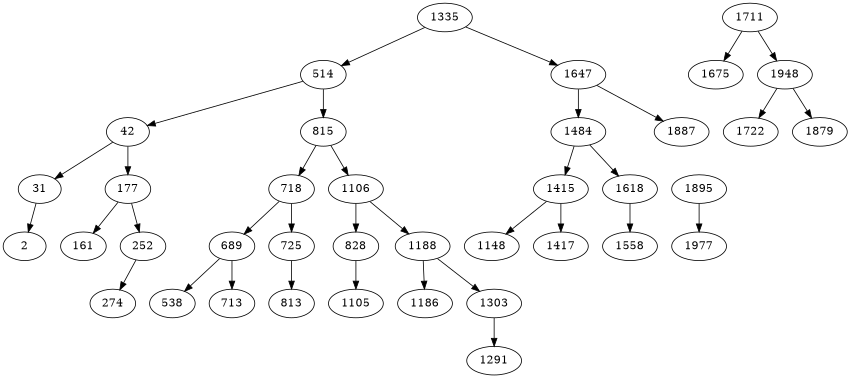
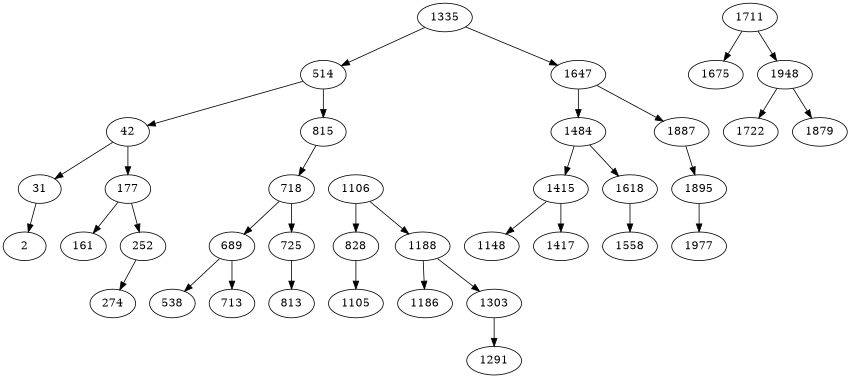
edge "815" -> "1106": removed
edge "1887" -> "1895": added
